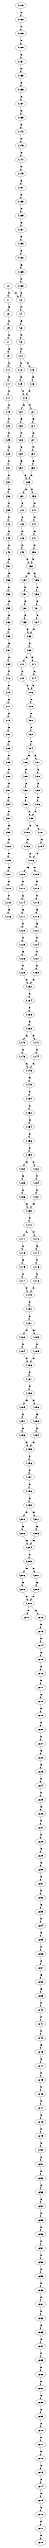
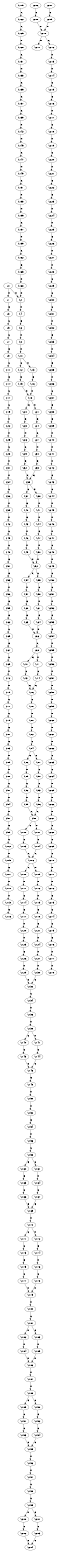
node "S205": removed
